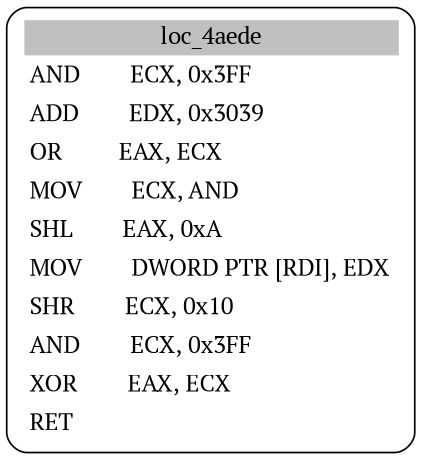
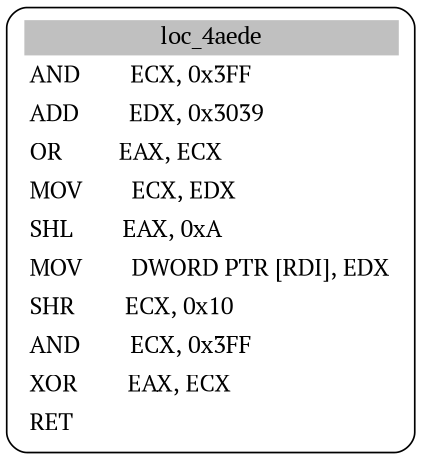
node "loc_4aede": text "MOV        ECX, AND" -> "MOV        ECX, EDX"
